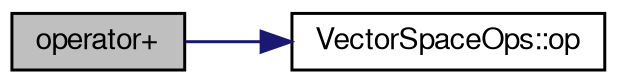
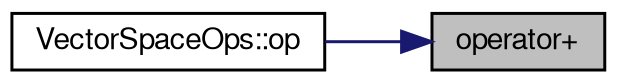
edge "operator+" -> "VectorSpaceOps::op": reversed
